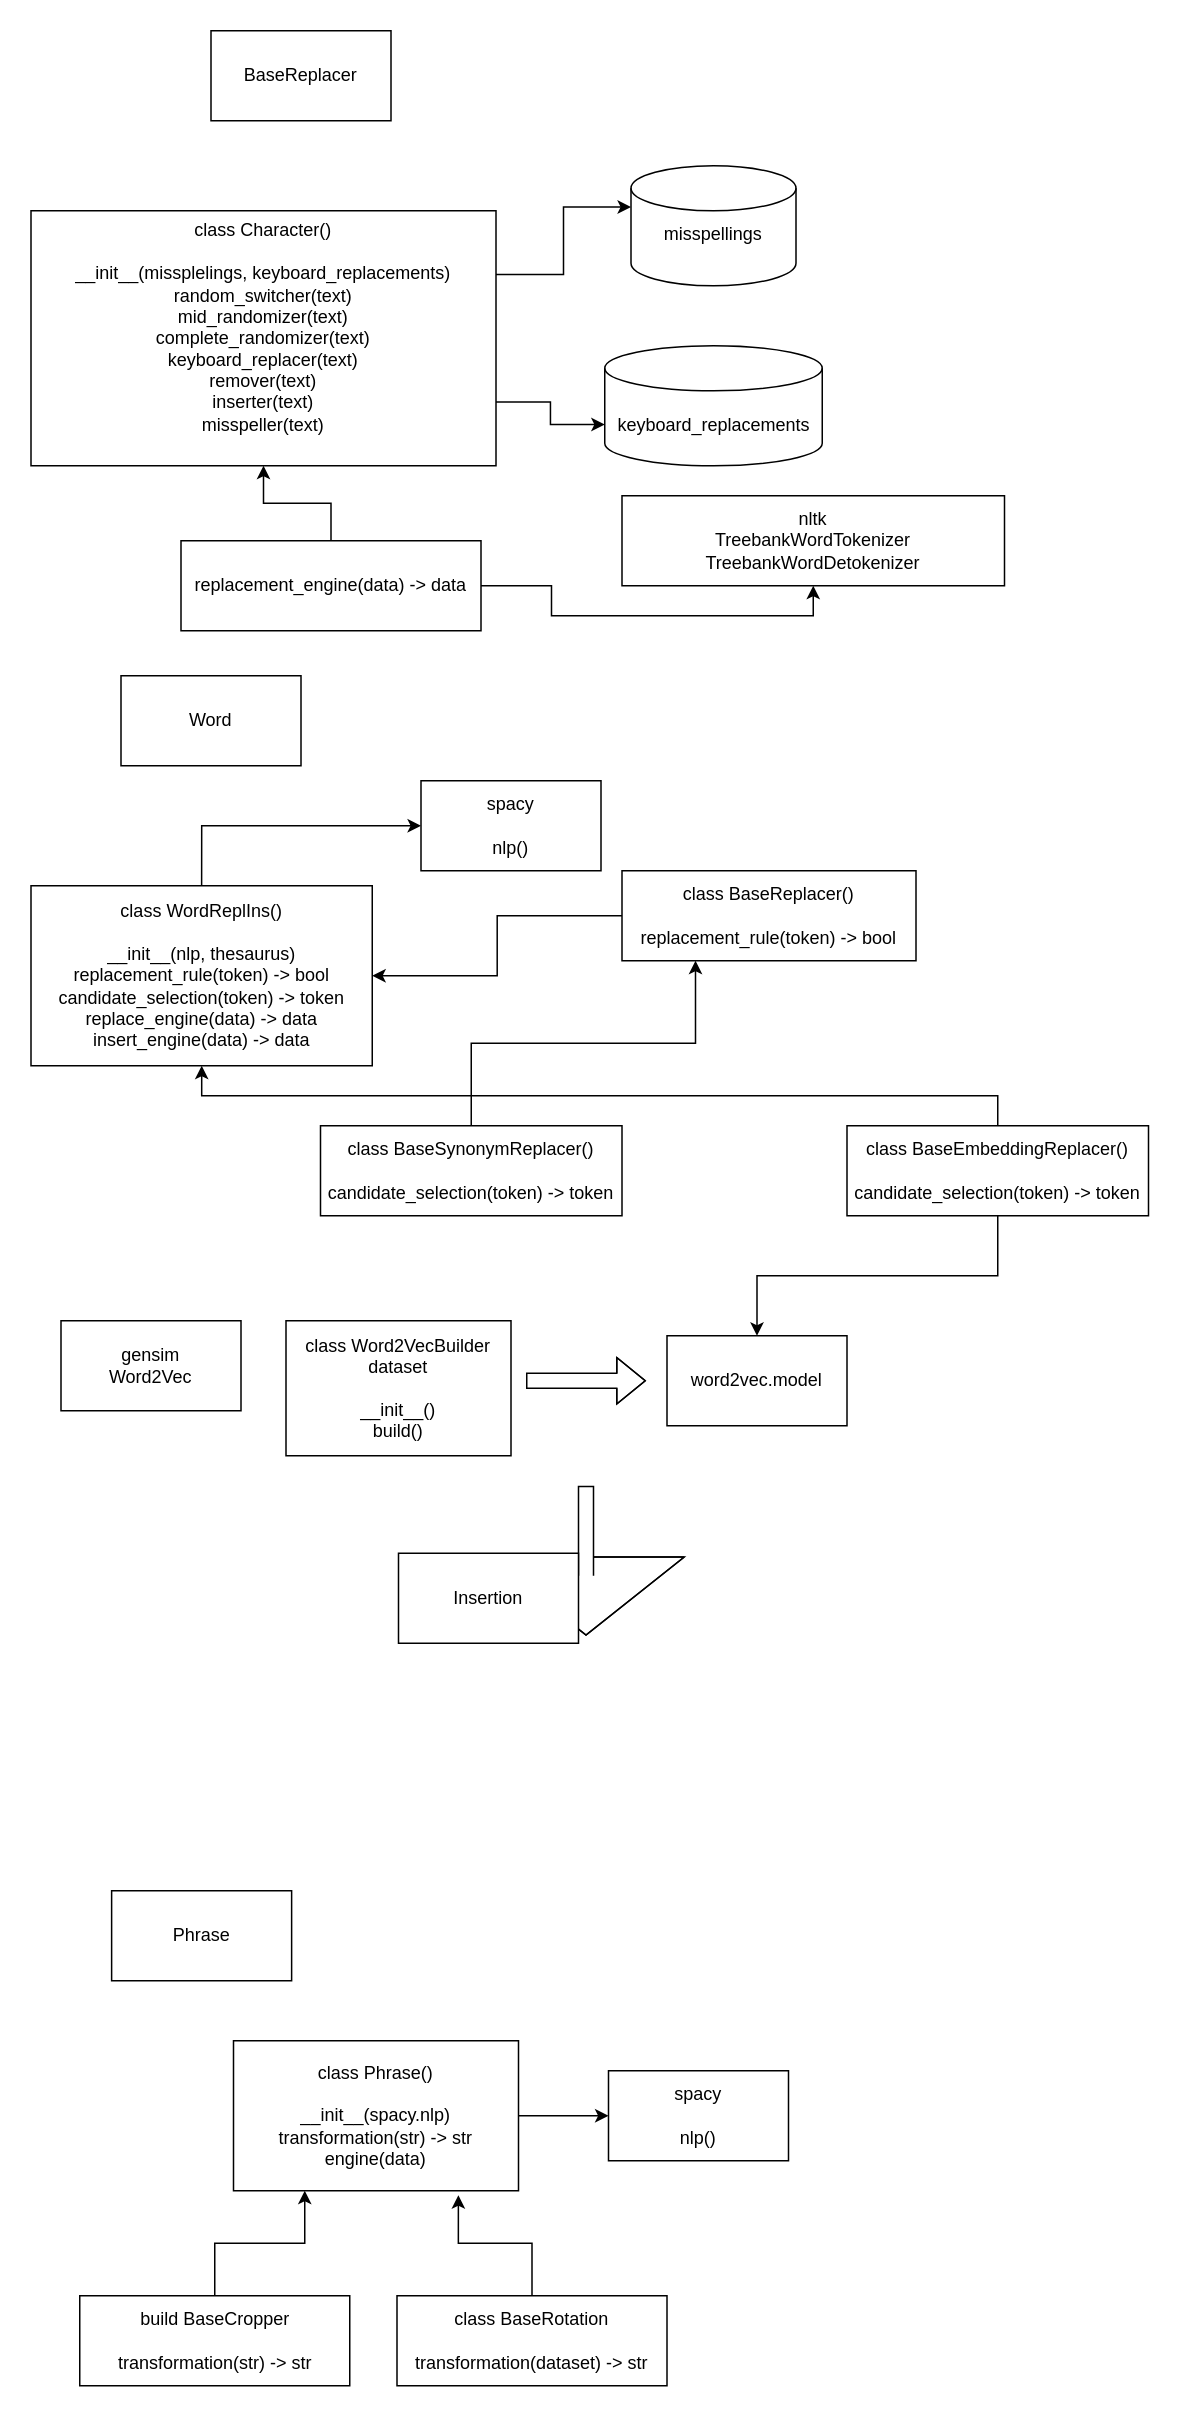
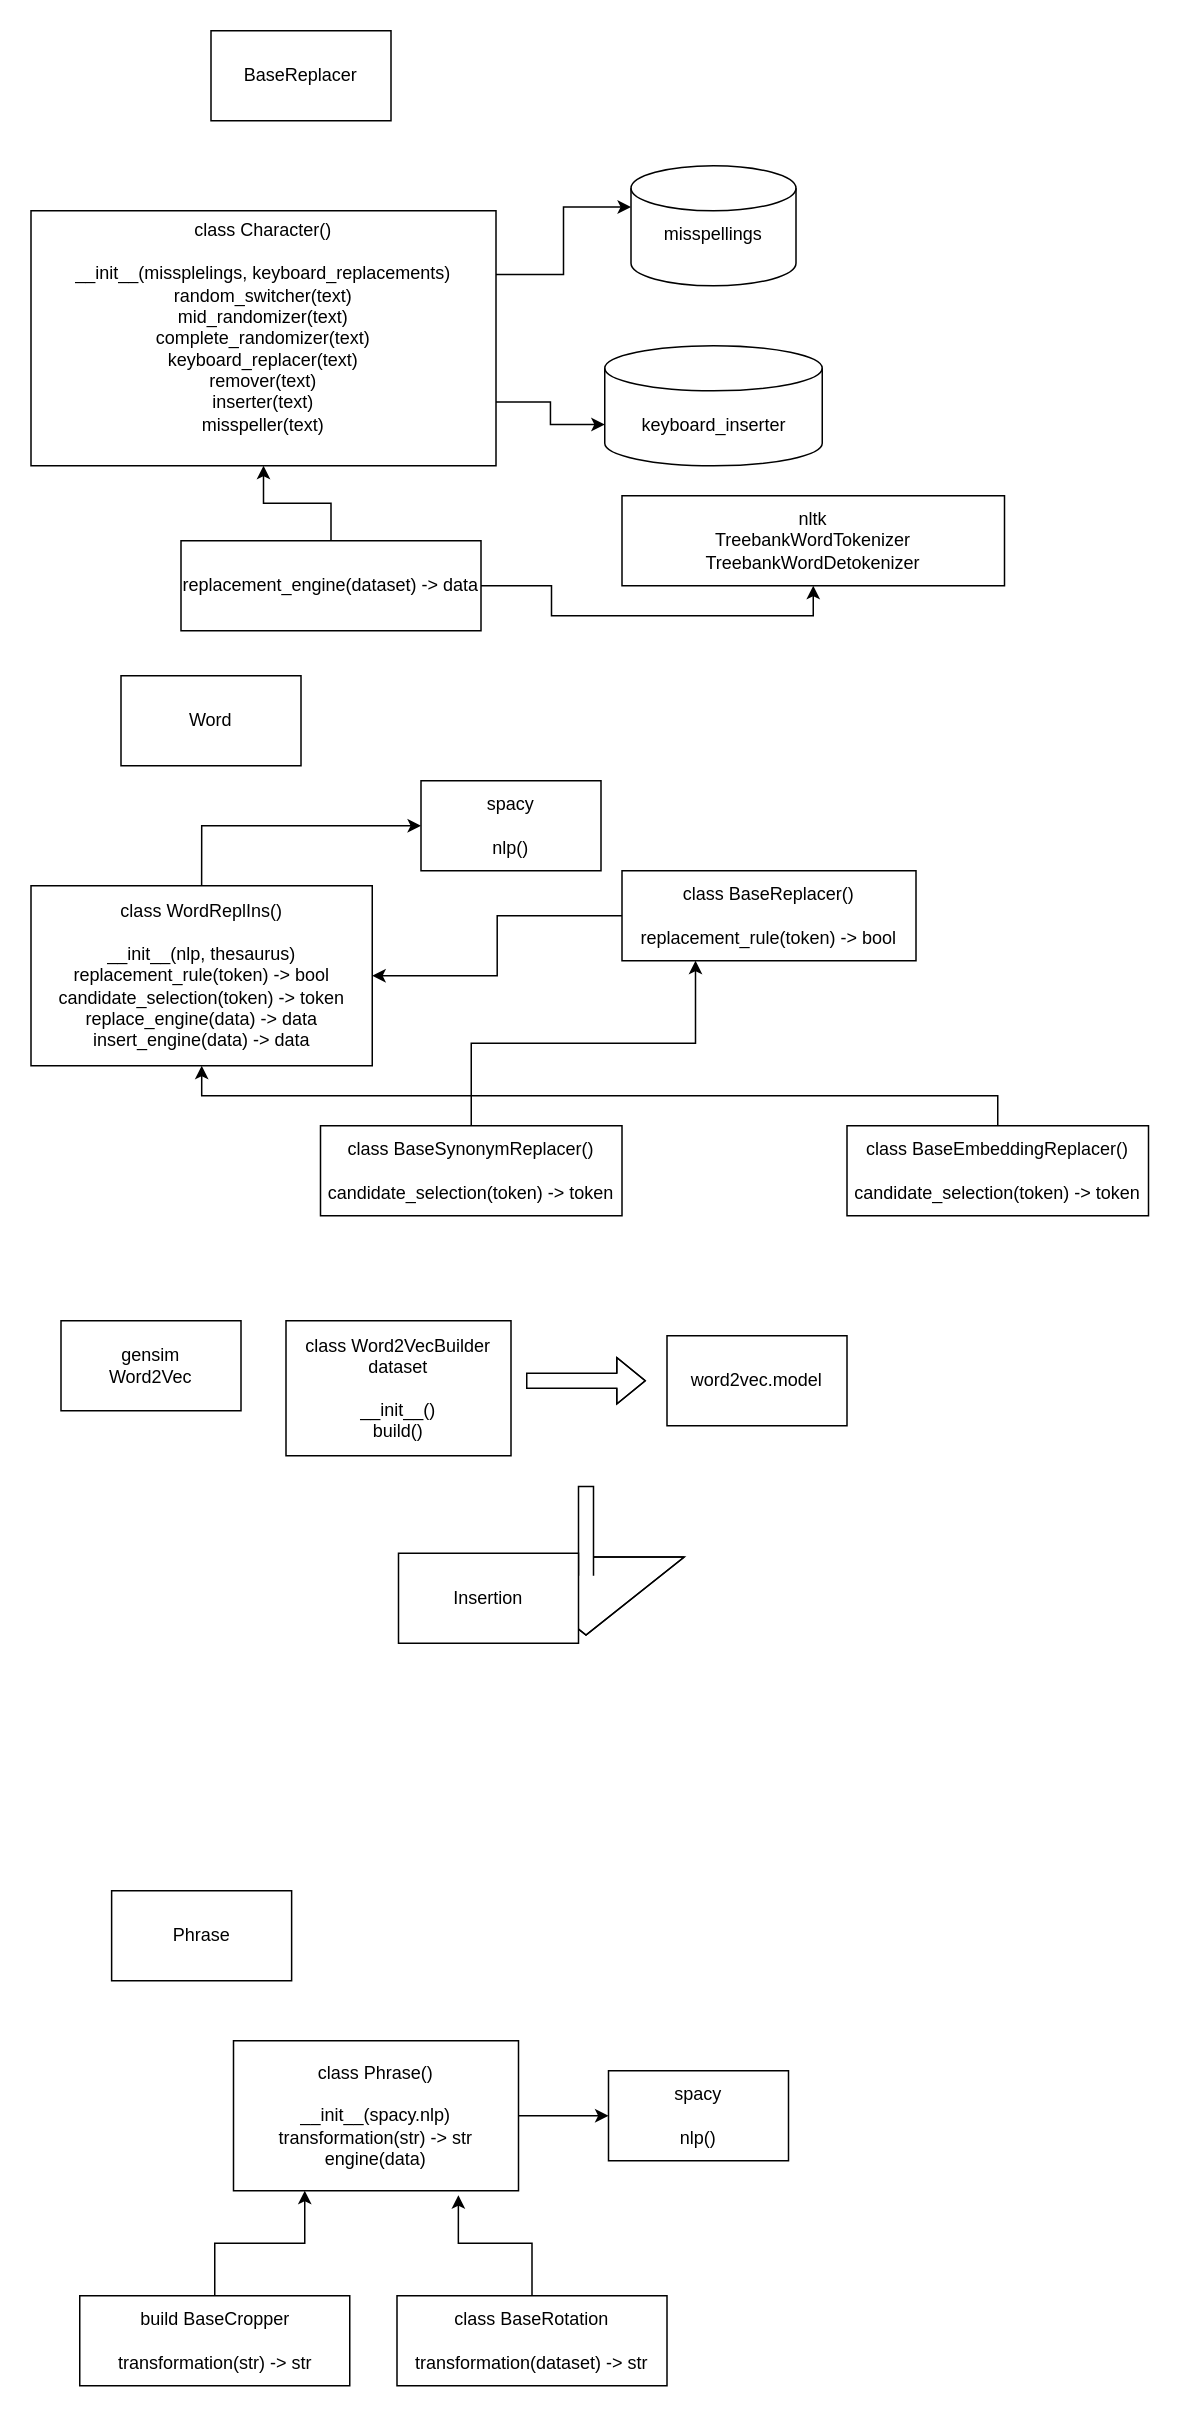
node "keyboard_replacements": label "keyboard_replacements" -> "keyboard_inserter"
node "replacement_engine(data) -> data": label "replacement_engine(data) -> data" -> "replacement_engine(dataset) -> data"
edge "class BaseEmbeddingReplacer() candidate_selection(token) -> token" -> "word2vec.model": removed
